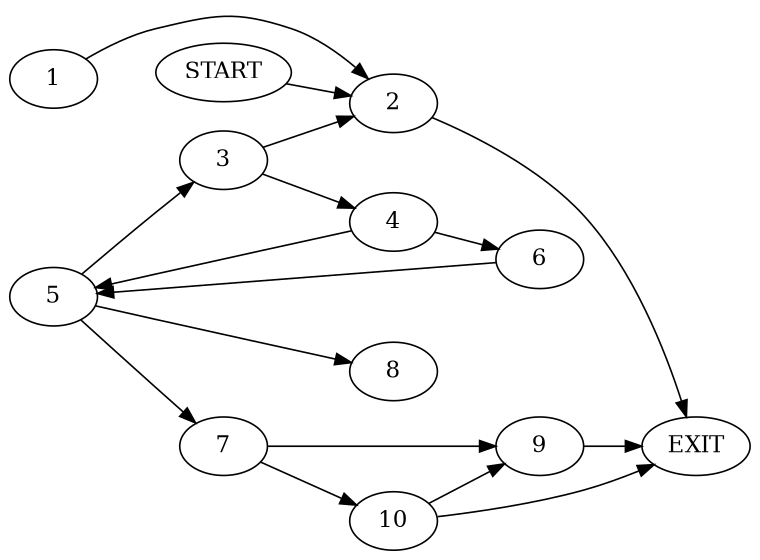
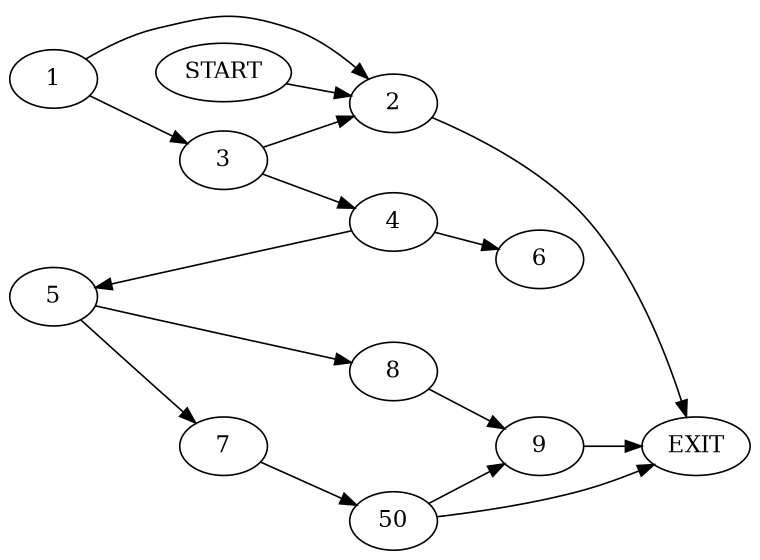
edge "5" -> "3": now "1" -> "3"
edge "6" -> "5": removed
edge "7" -> "9": now "8" -> "9"
node "10": label "10" -> "50"
